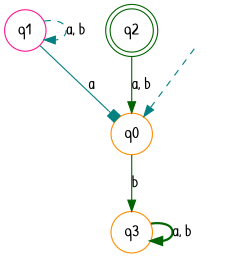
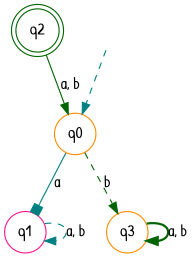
edge "q1" -> "q0": reversed
edge "q0" -> "q3": style solid -> dashed
